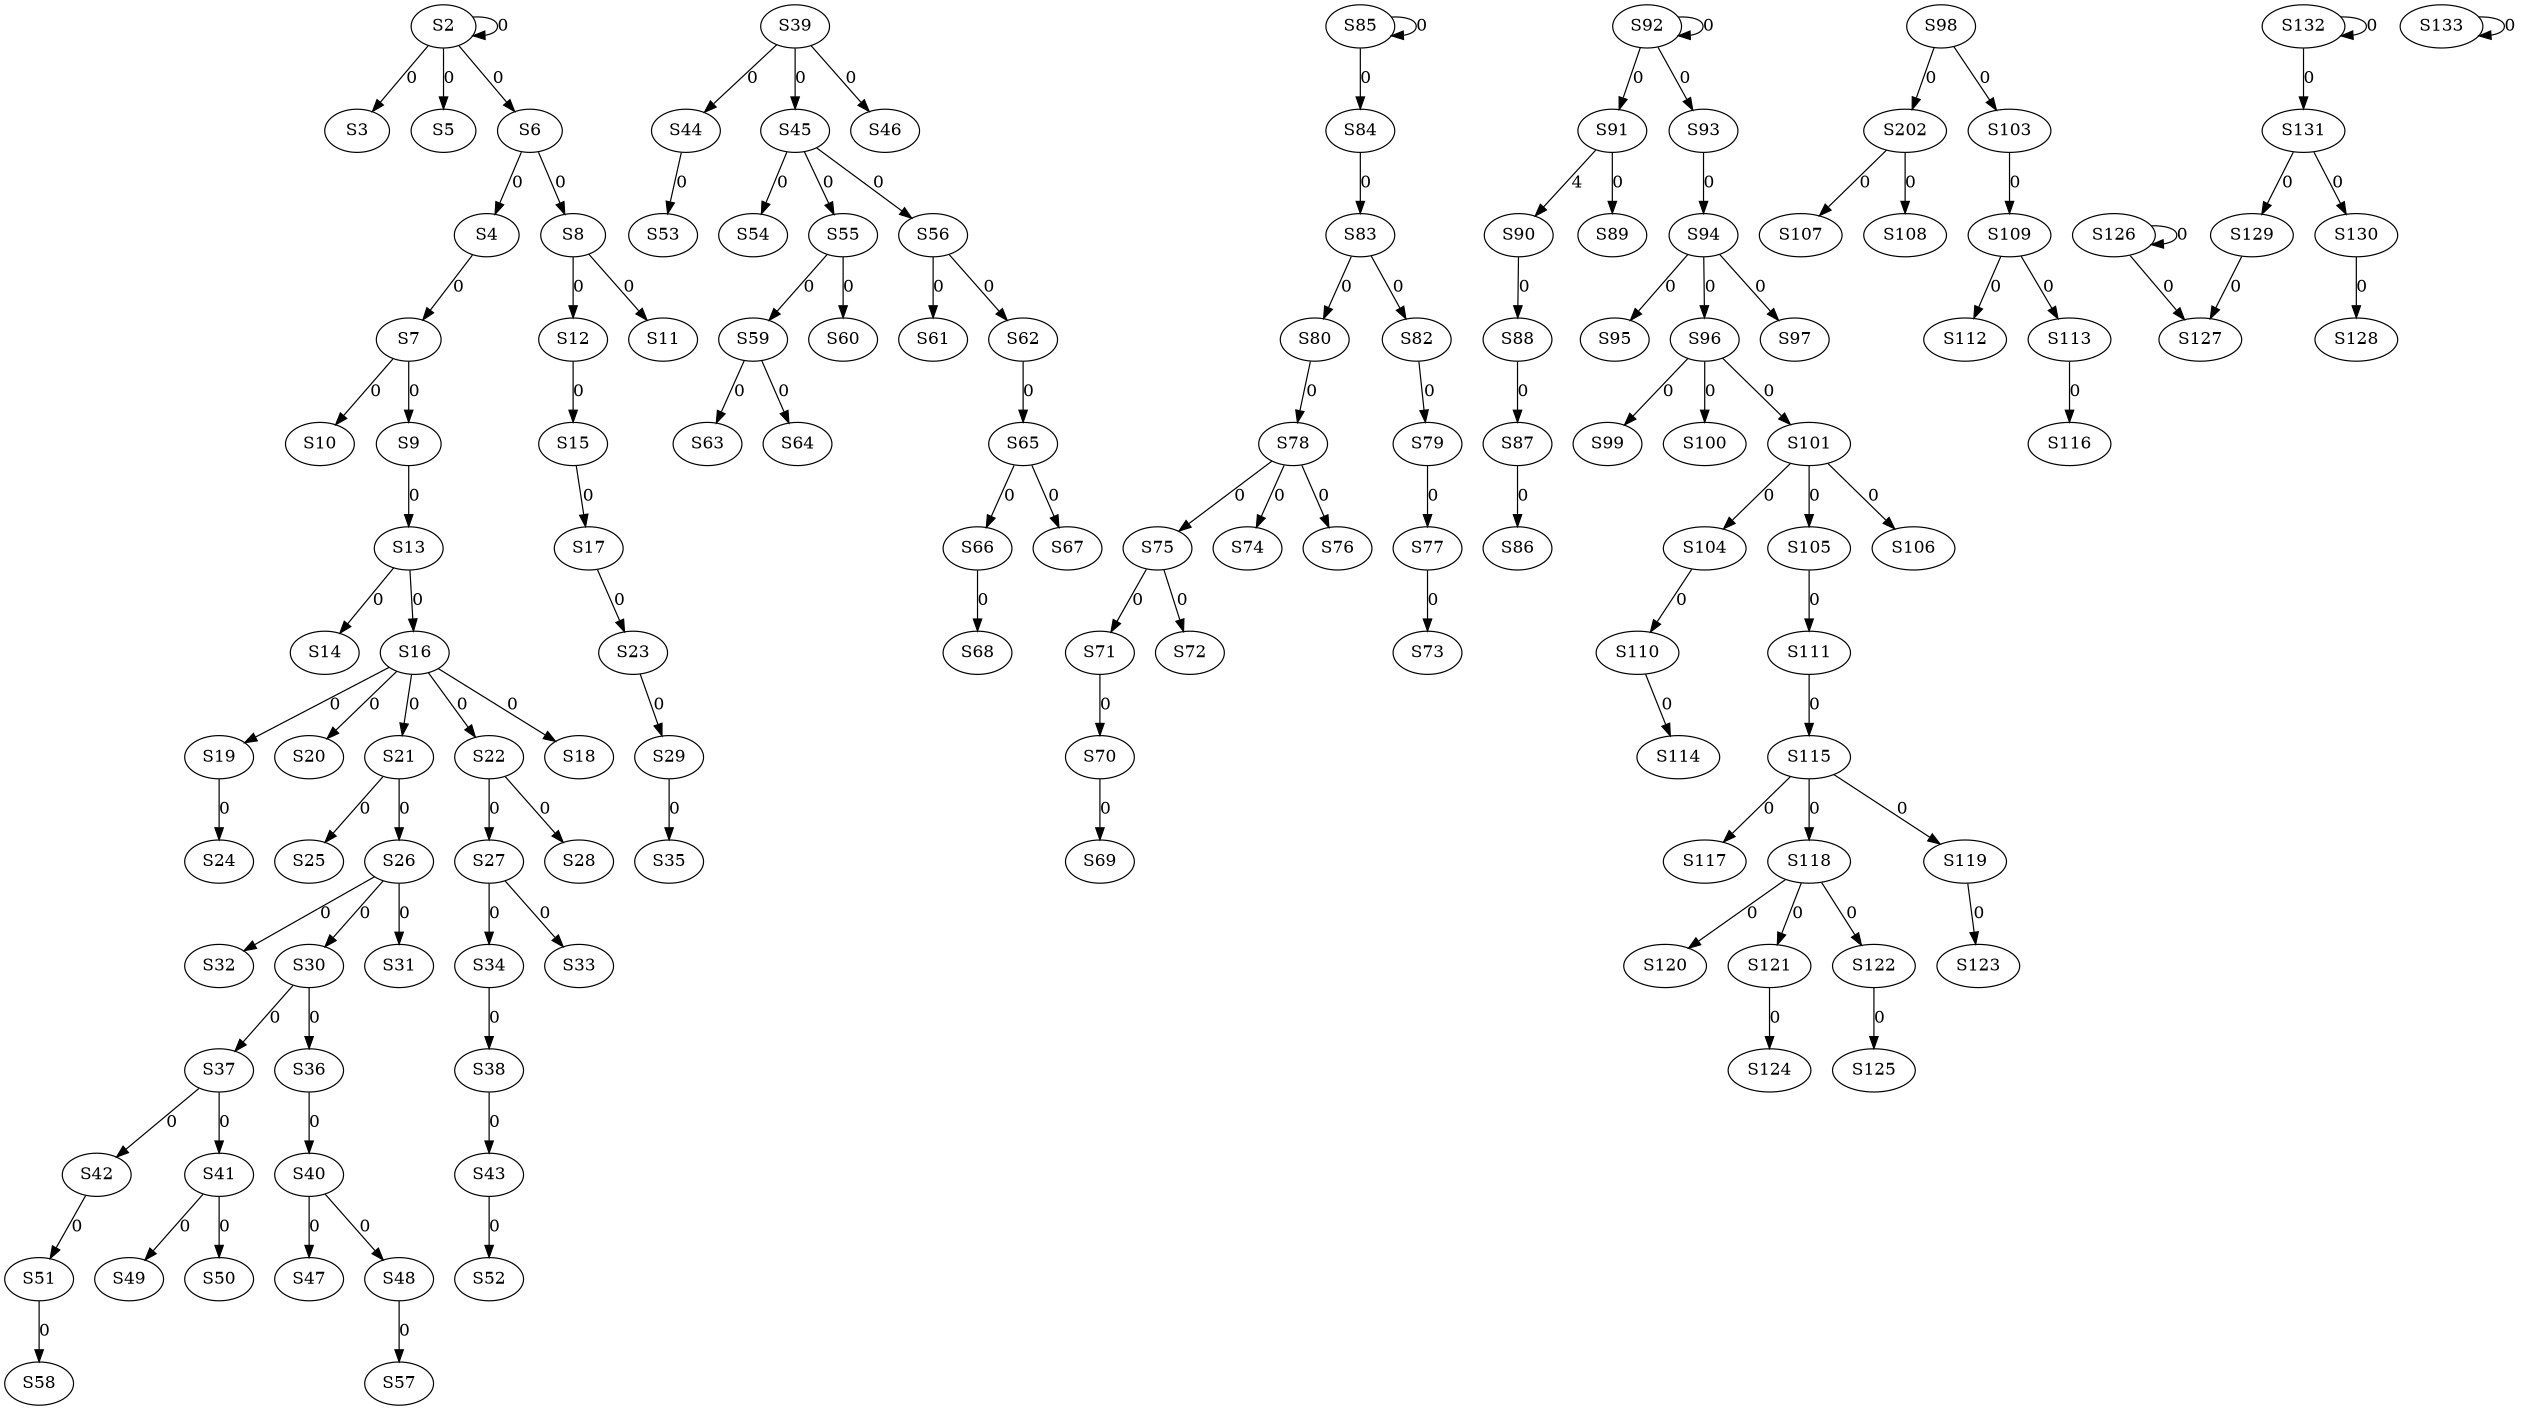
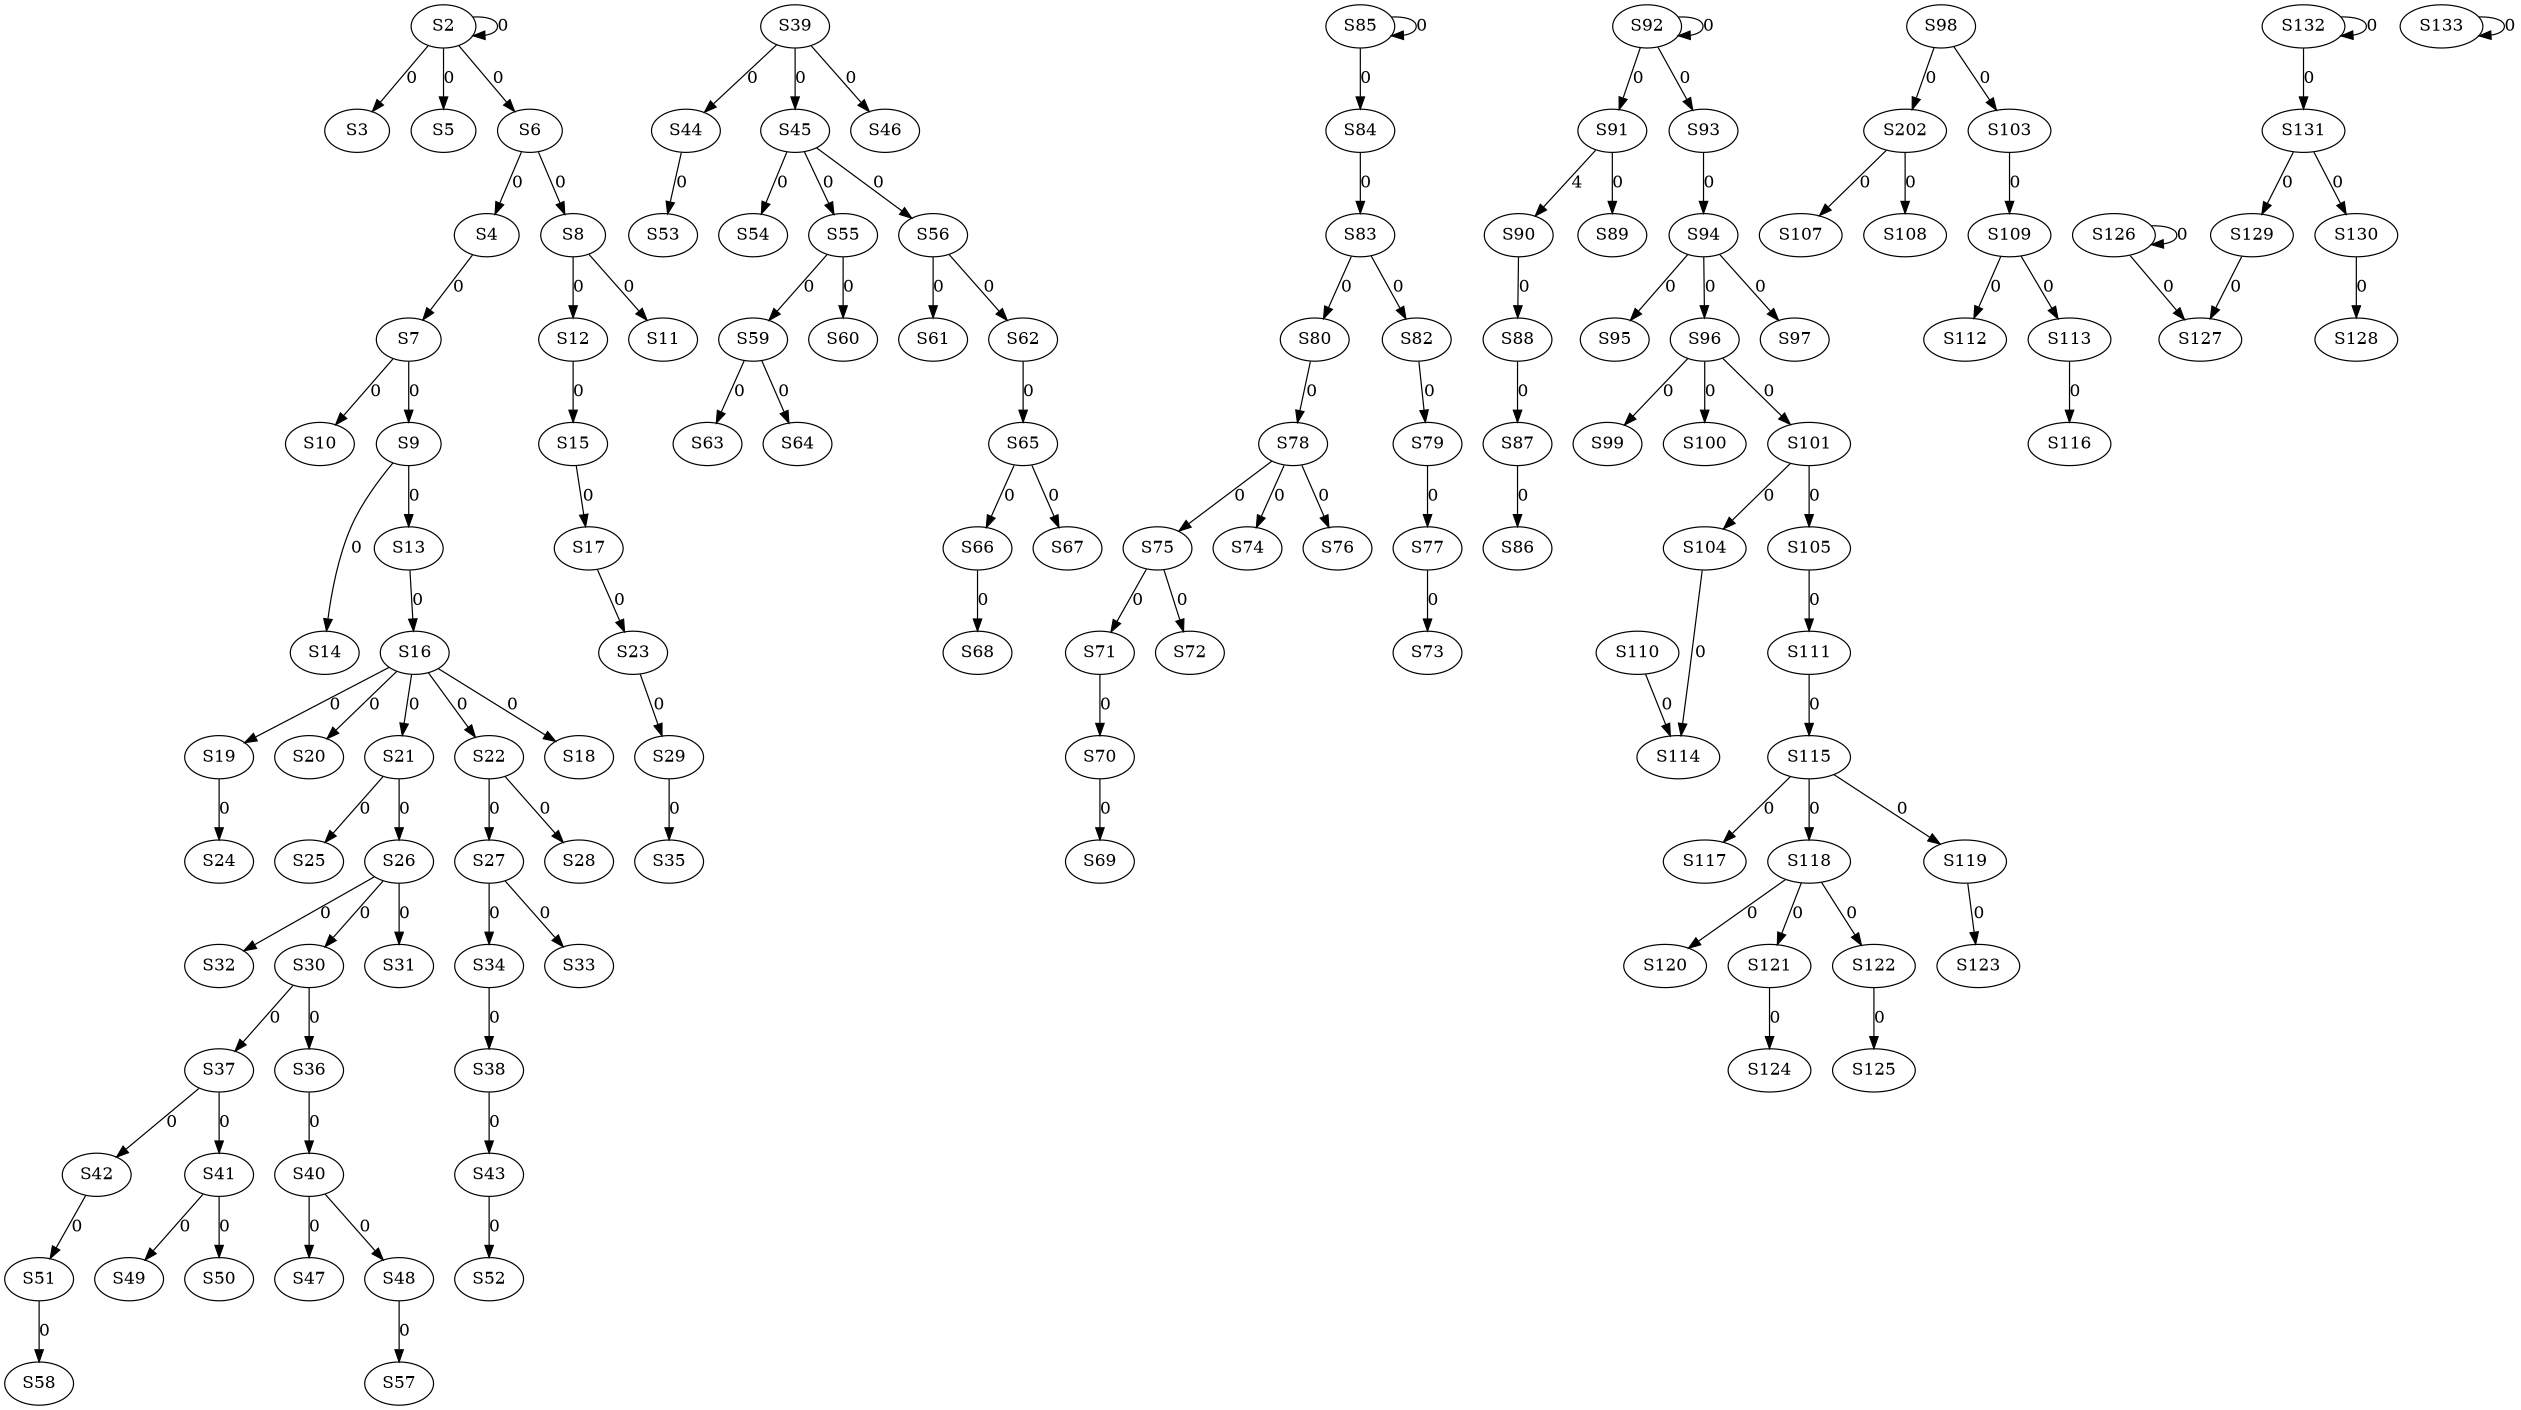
node "S106": removed
edge "S104" -> "S110": now "S104" -> "S114"
edge "S13" -> "S14": now "S9" -> "S14"
